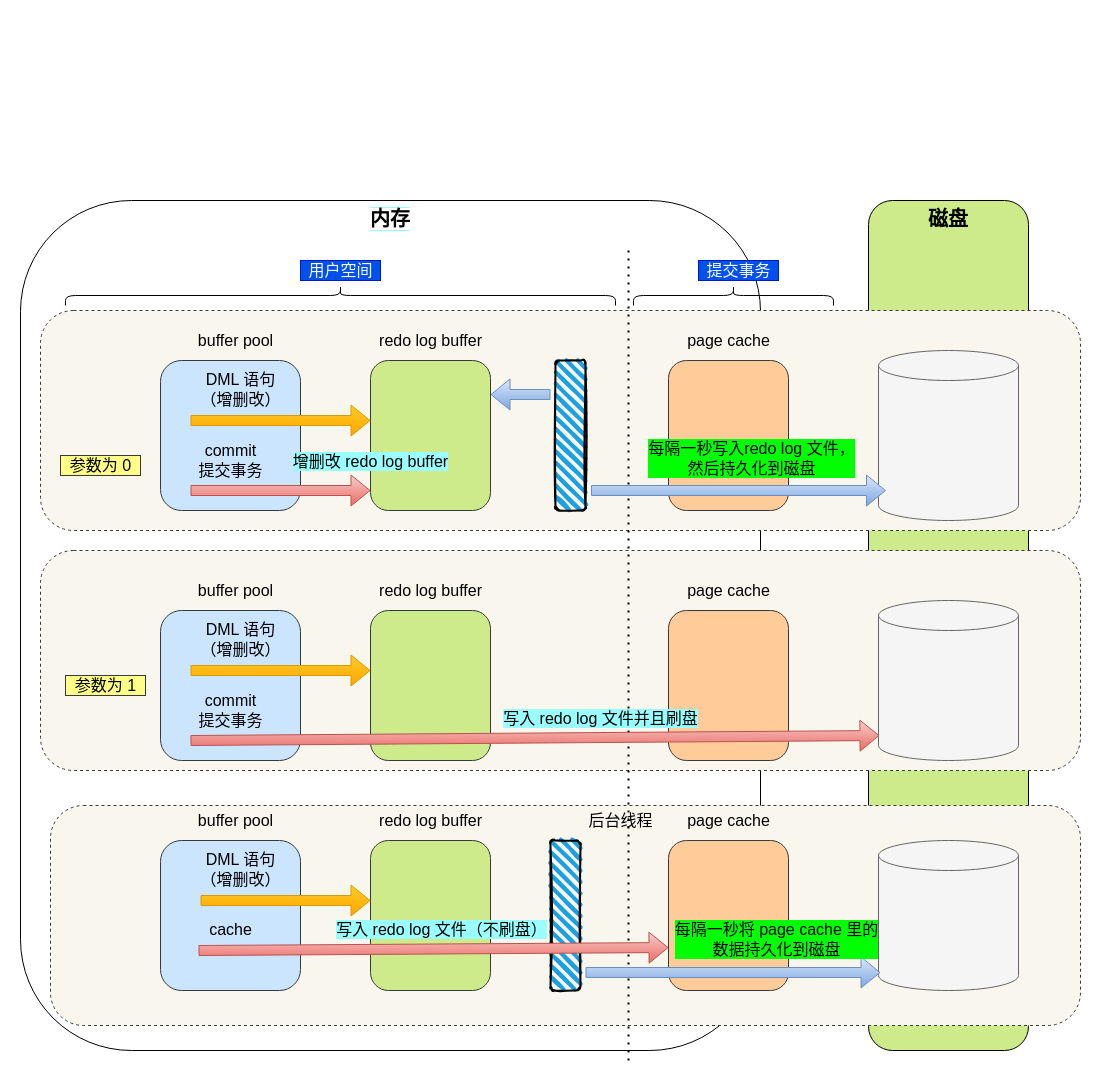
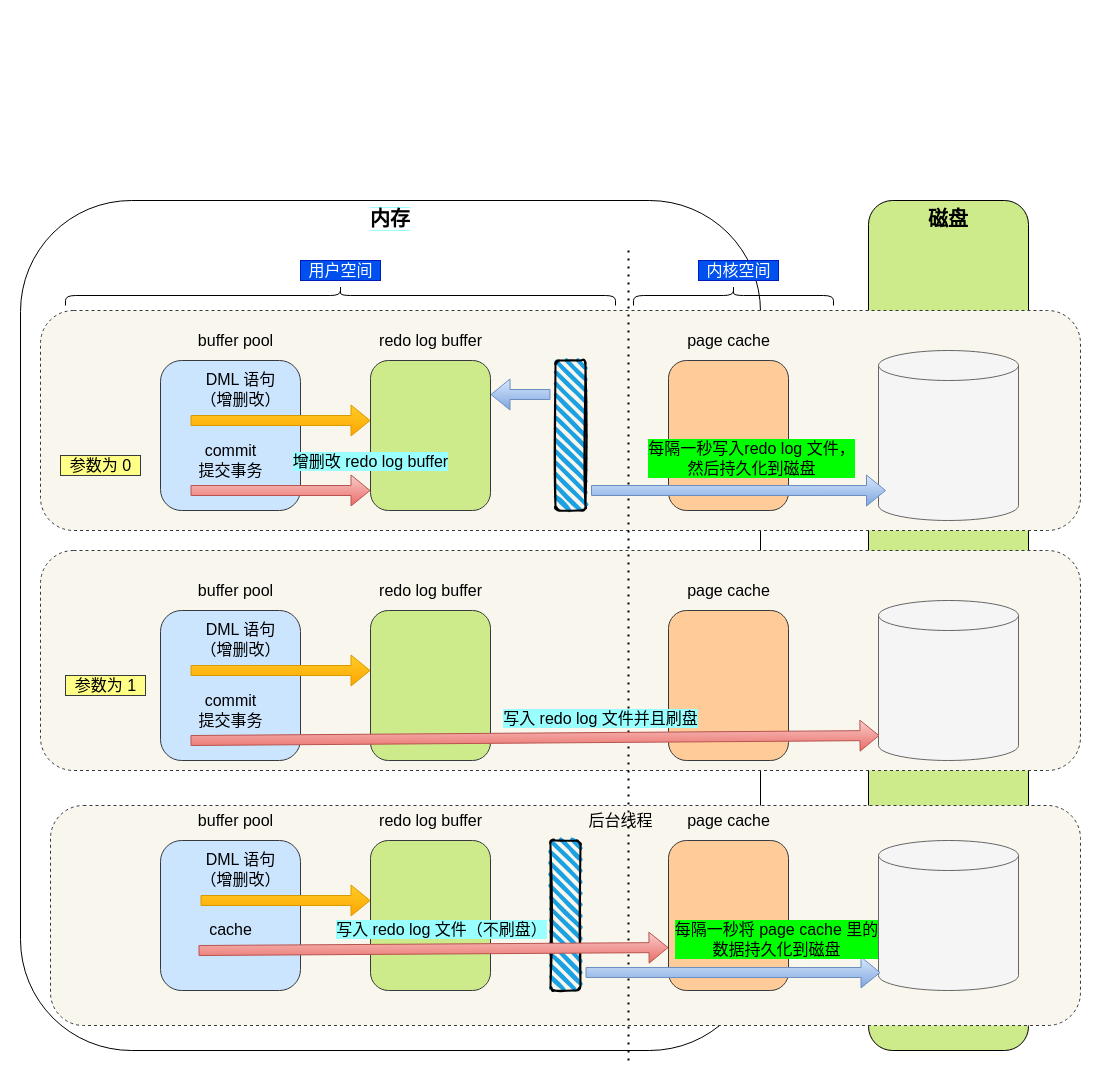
node "提交事务": label "提交事务" -> "内核空间"
